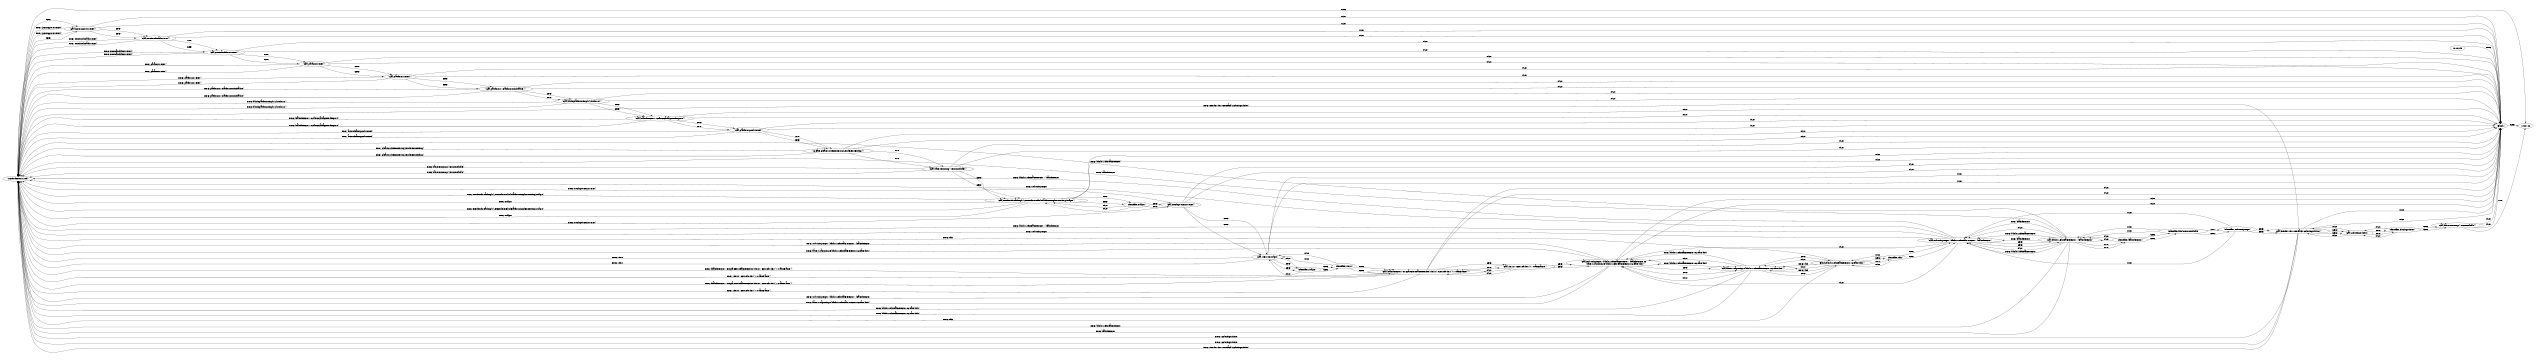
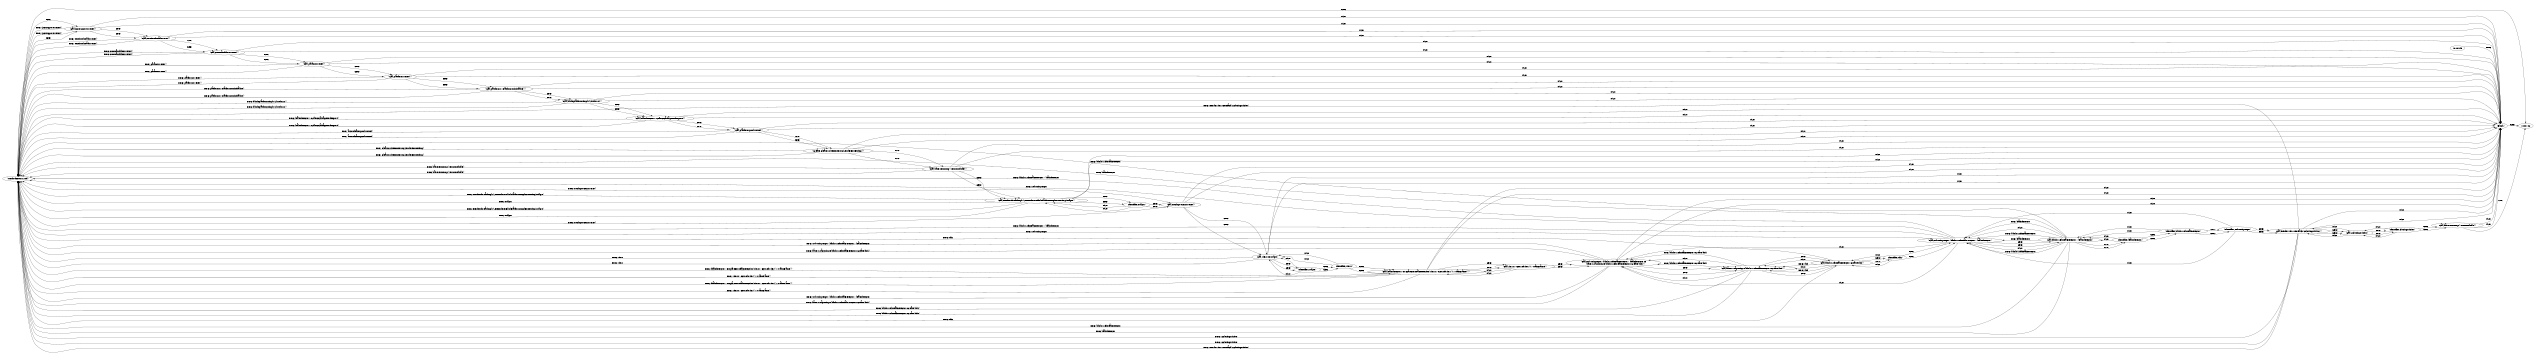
node "(Identifier,blink::RunUntilIdle)": label "(Identifier,blink::RunUntilIdle)" -> "(Identifier,blink::WebLeakDetector)"
node "(Block,blink::WebLeakDetector::Create(this))": label "(Block,blink::WebLeakDetector::Create(this))" -> "(Call,blink::WebLeakDetector::Create(this))"
